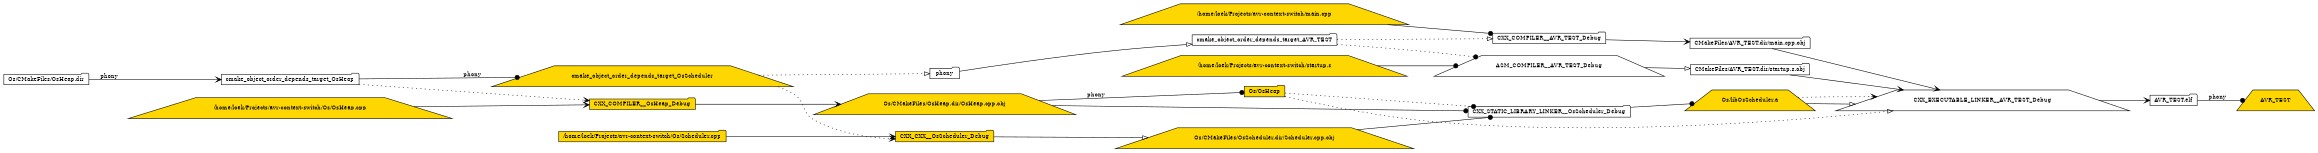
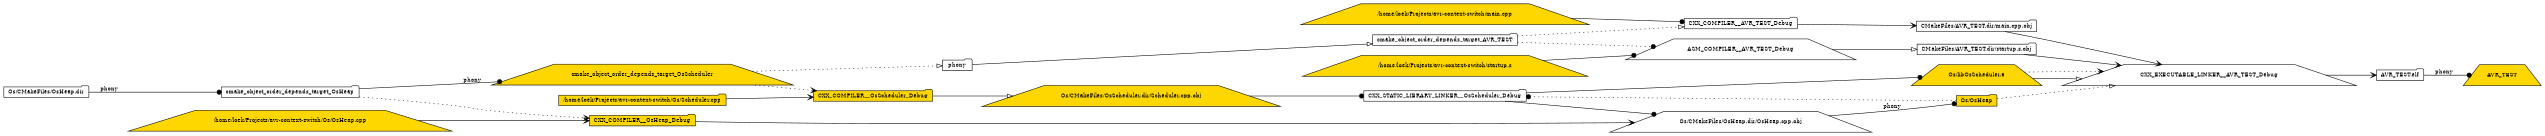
edge "Os/CMakeFiles/OsHeap.dir" -> "cmake_object_order_depends_target_OsHeap": arrowhead vee -> dot
node "Os/CMakeFiles/OsHeap.dir/OsHeap.cpp.obj": fillcolor gold -> white
edge "Os/CMakeFiles/OsHeap.dir/OsHeap.cpp.obj" -> "CXX_STATIC_LIBRARY_LINKER__OsScheduler_Debug": reversed
node "CXX_CXX__OsScheduler_Debug": label "CXX_CXX__OsScheduler_Debug" -> "CXX_COMPILER__OsScheduler_Debug"
